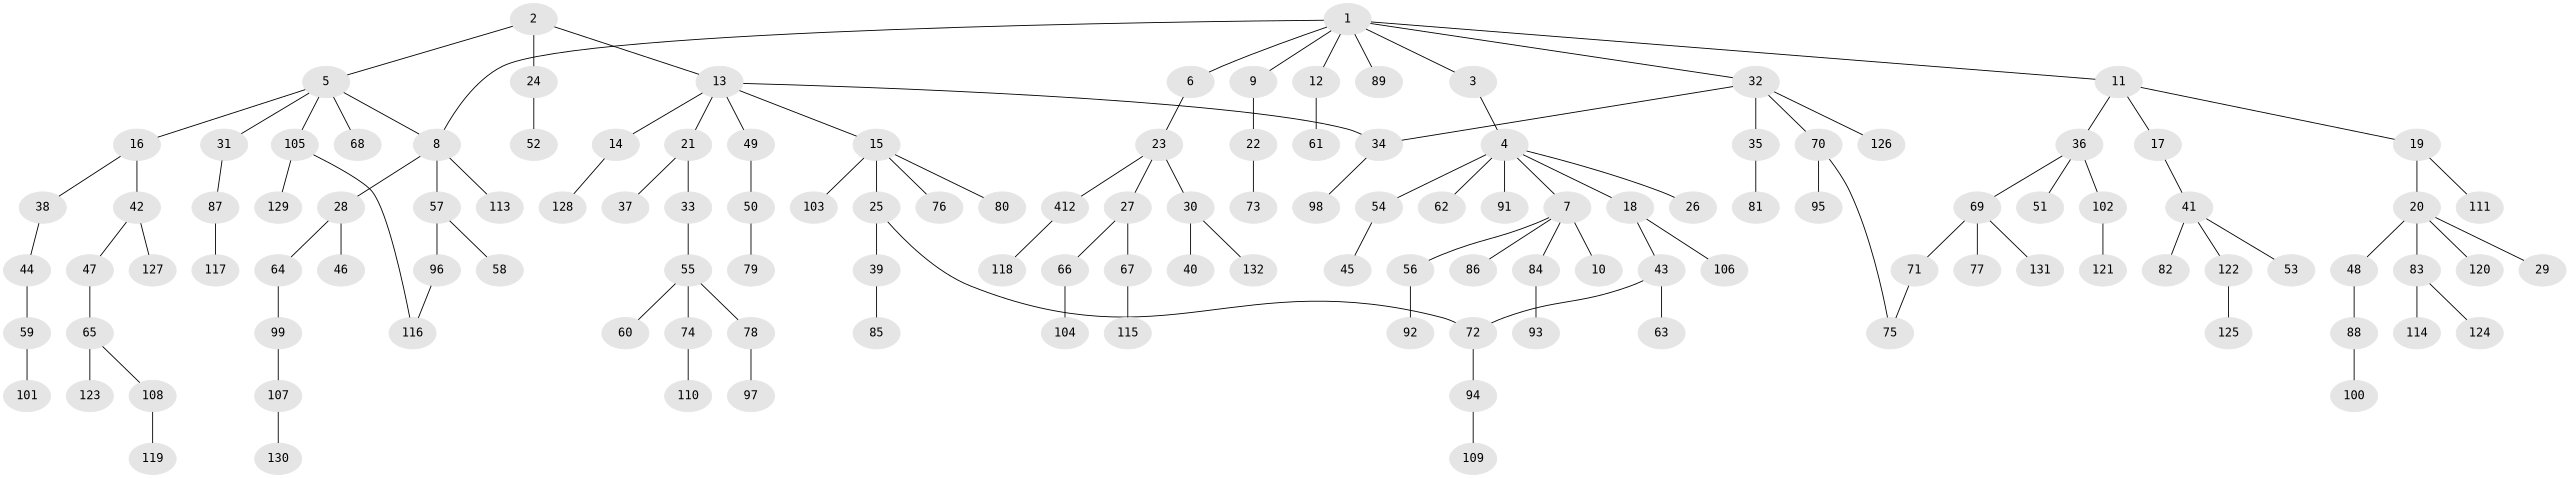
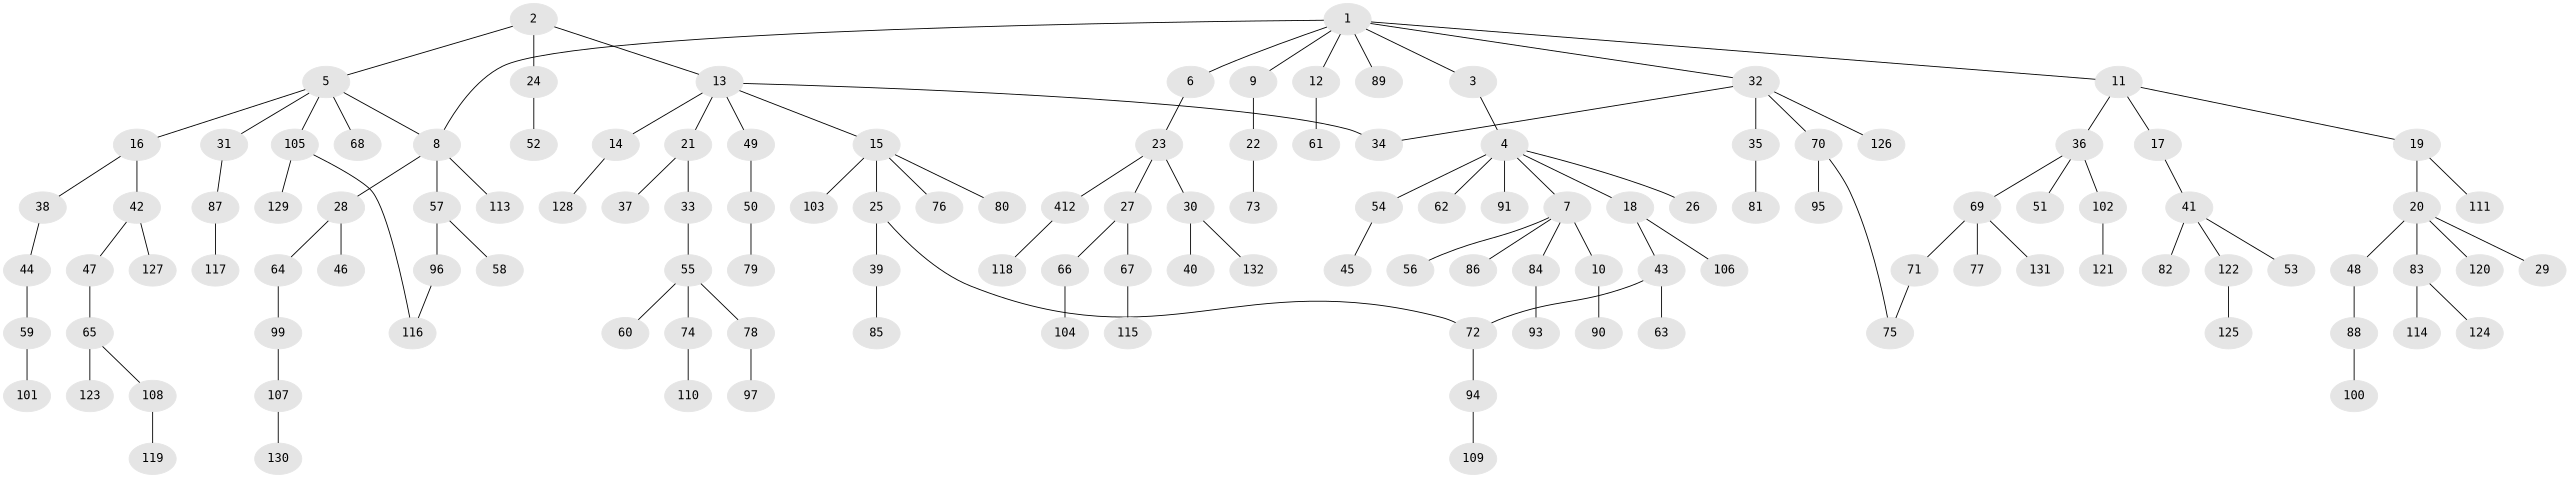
node "98": removed
node "92": removed
node "90": added
